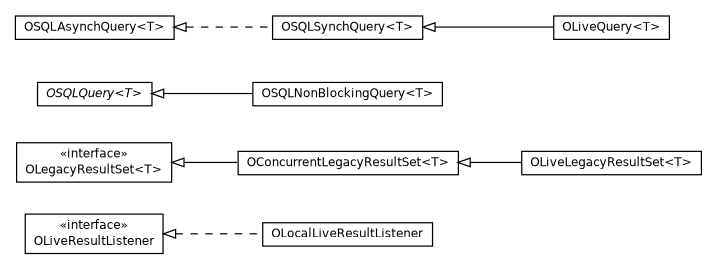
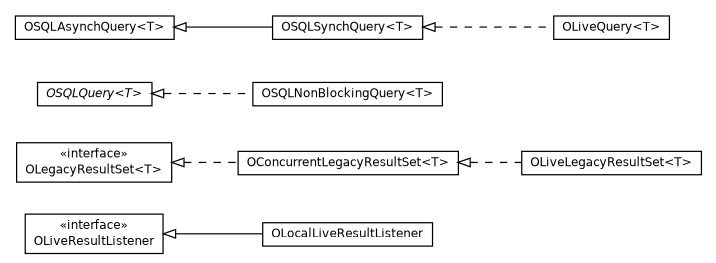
edge "OSQLSynchQuery<T>" -> "OSQLAsynchQuery<T>": style dashed -> solid
edge "OLiveQuery<T>" -> "OSQLSynchQuery<T>": style solid -> dashed
edge "OSQLNonBlockingQuery<T>" -> "OSQLQuery<T>": style solid -> dashed
edge "OConcurrentLegacyResultSet<T>" -> "OLegacyResultSet<T>": style solid -> dashed
edge "OLiveLegacyResultSet<T>" -> "OConcurrentLegacyResultSet<T>": style solid -> dashed
edge "OLocalLiveResultListener" -> "OLiveResultListener": style dashed -> solid
